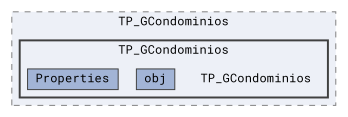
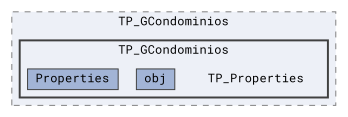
node "TP_GCondominios": label "TP_GCondominios" -> "TP_Properties"
